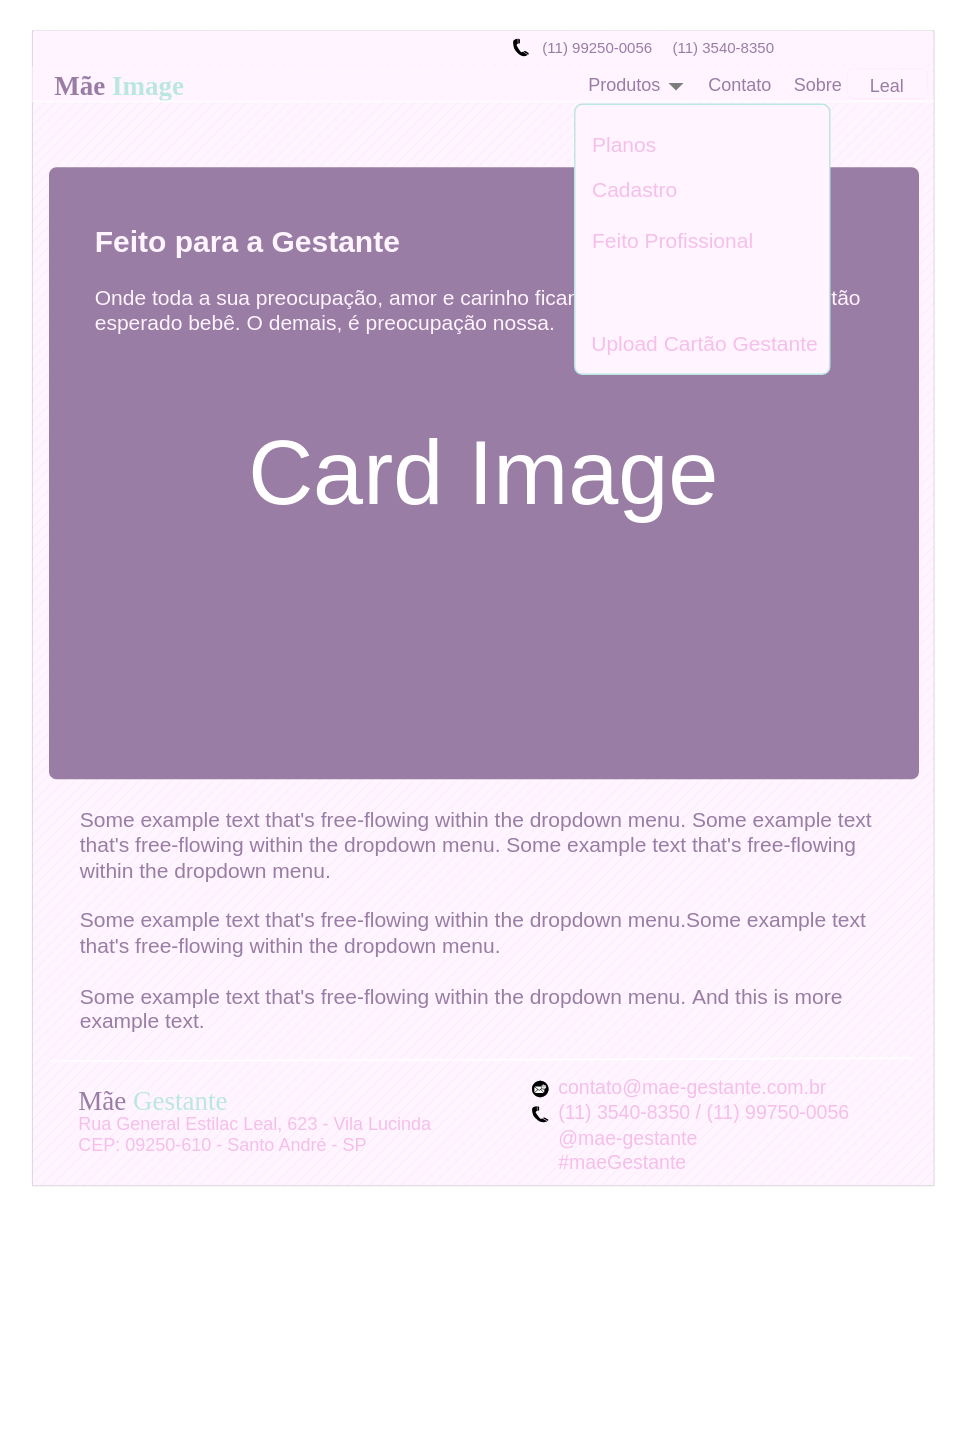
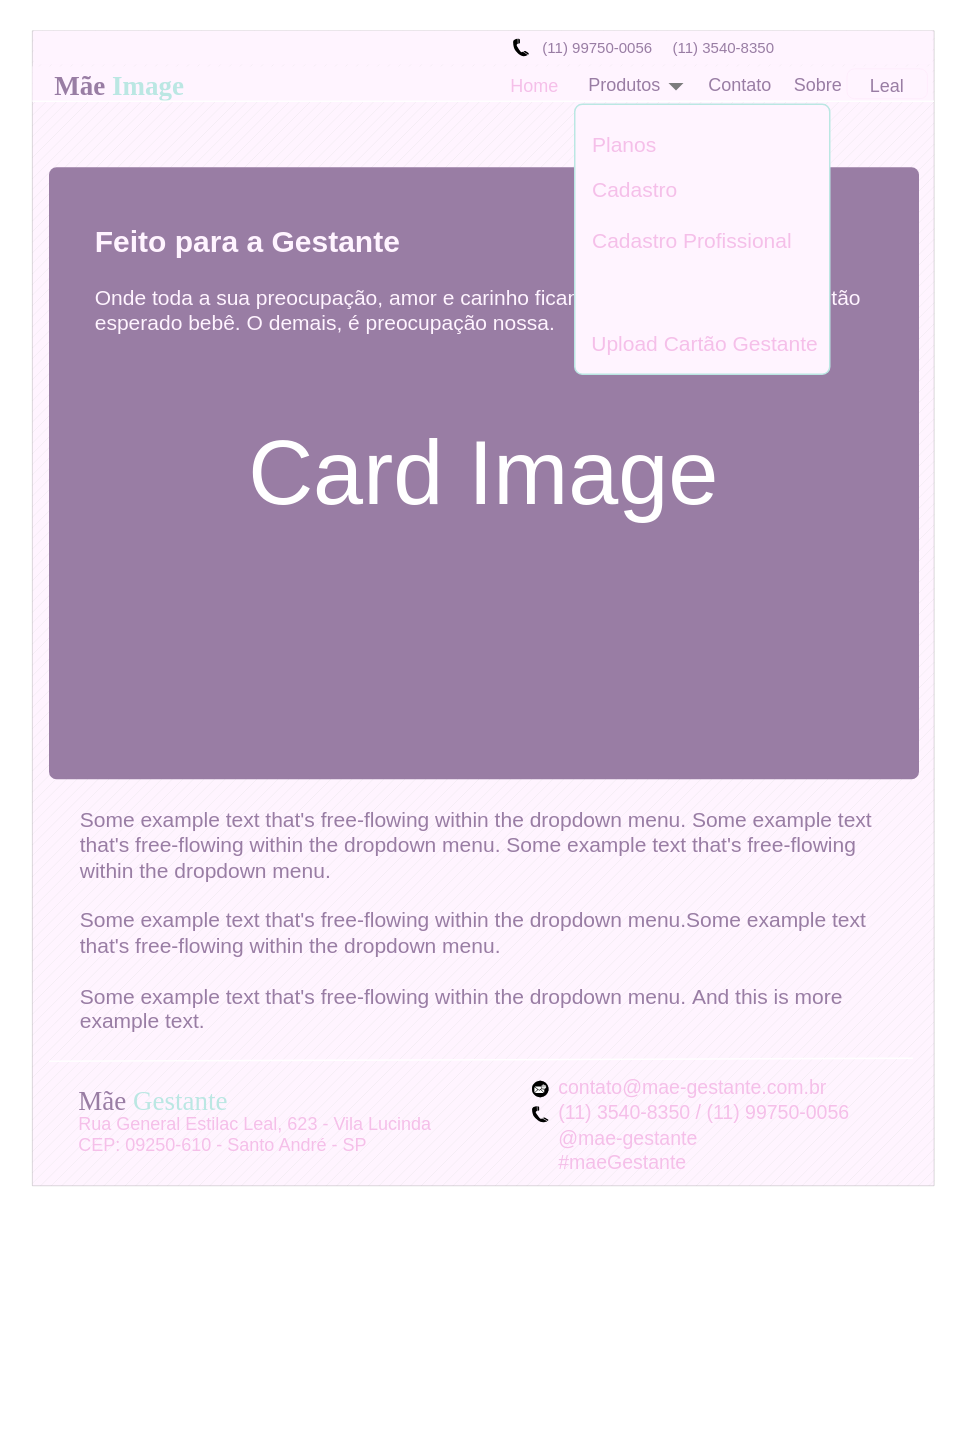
node "(11) 99250-0056": label "(11) 99250-0056" -> "(11) 99750-0056"
node "Home": added
node "Feito Profissional": label "Feito Profissional" -> "Cadastro Profissional"
